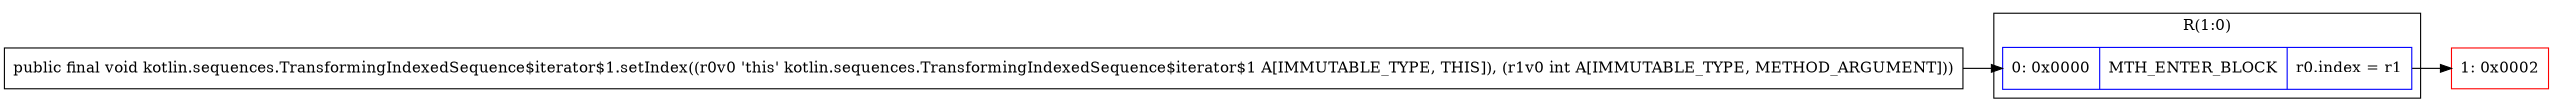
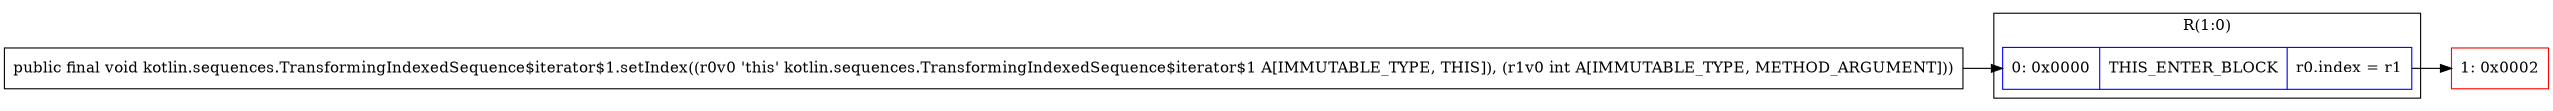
node "0: 0x0000": text "MTH_ENTER_BLOCK" -> "THIS_ENTER_BLOCK"
